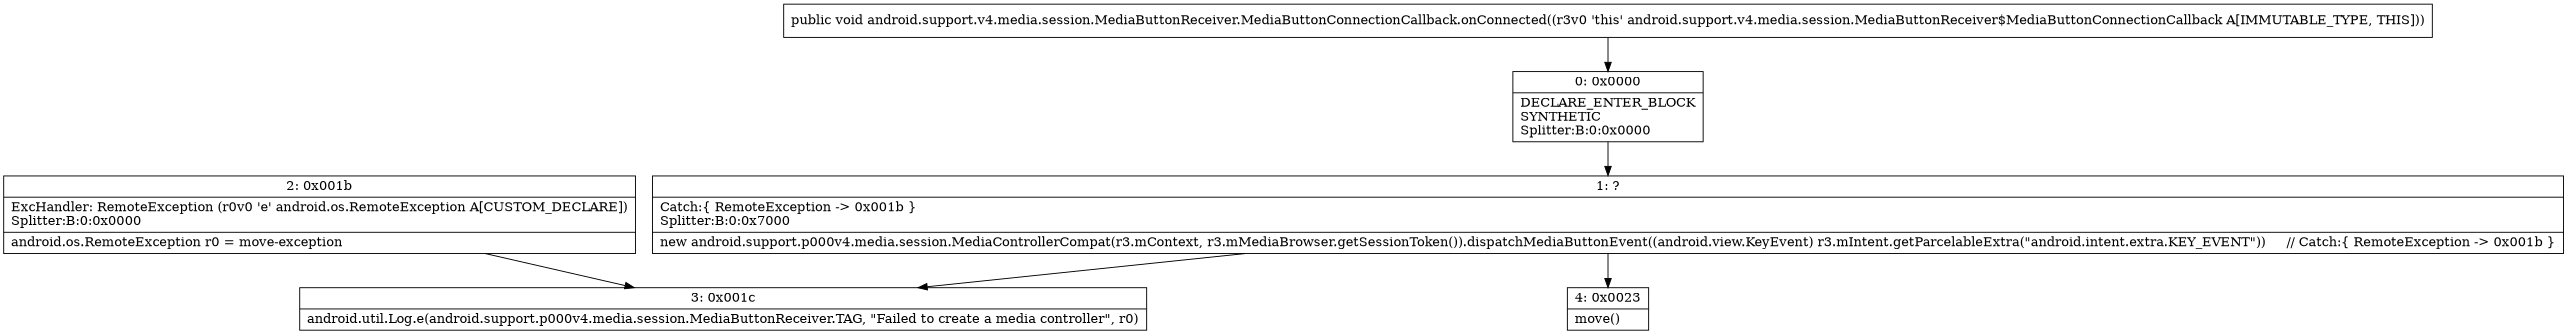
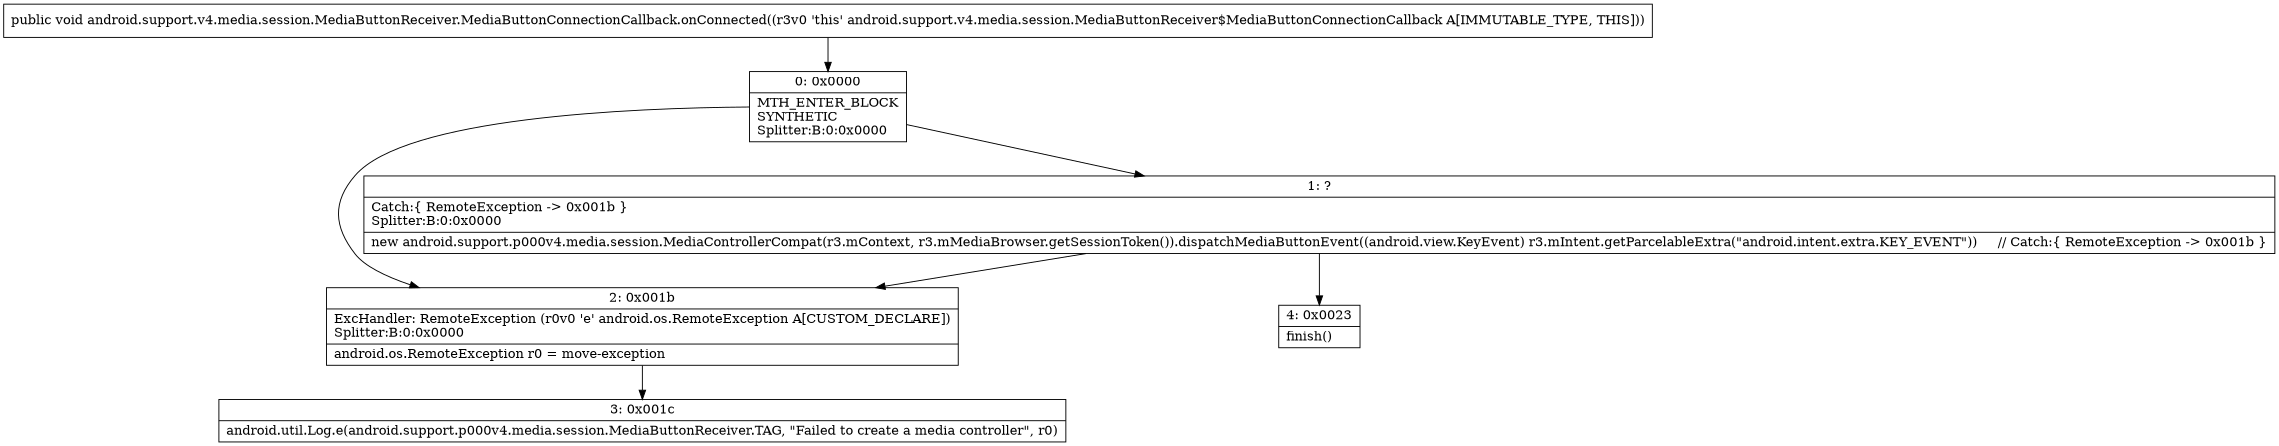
node "0: 0x0000": text "DECLARE_ENTER_BLOCK" -> "MTH_ENTER_BLOCK"
edge "0: 0x0000" -> "2: 0x001b": added
node "1: ?": text "Splitter:B:0:0x7000" -> "Splitter:B:0:0x0000"
edge "1: ?" -> "3: 0x001c": now "1: ?" -> "2: 0x001b"
node "4: 0x0023": text "move()" -> "finish()"
